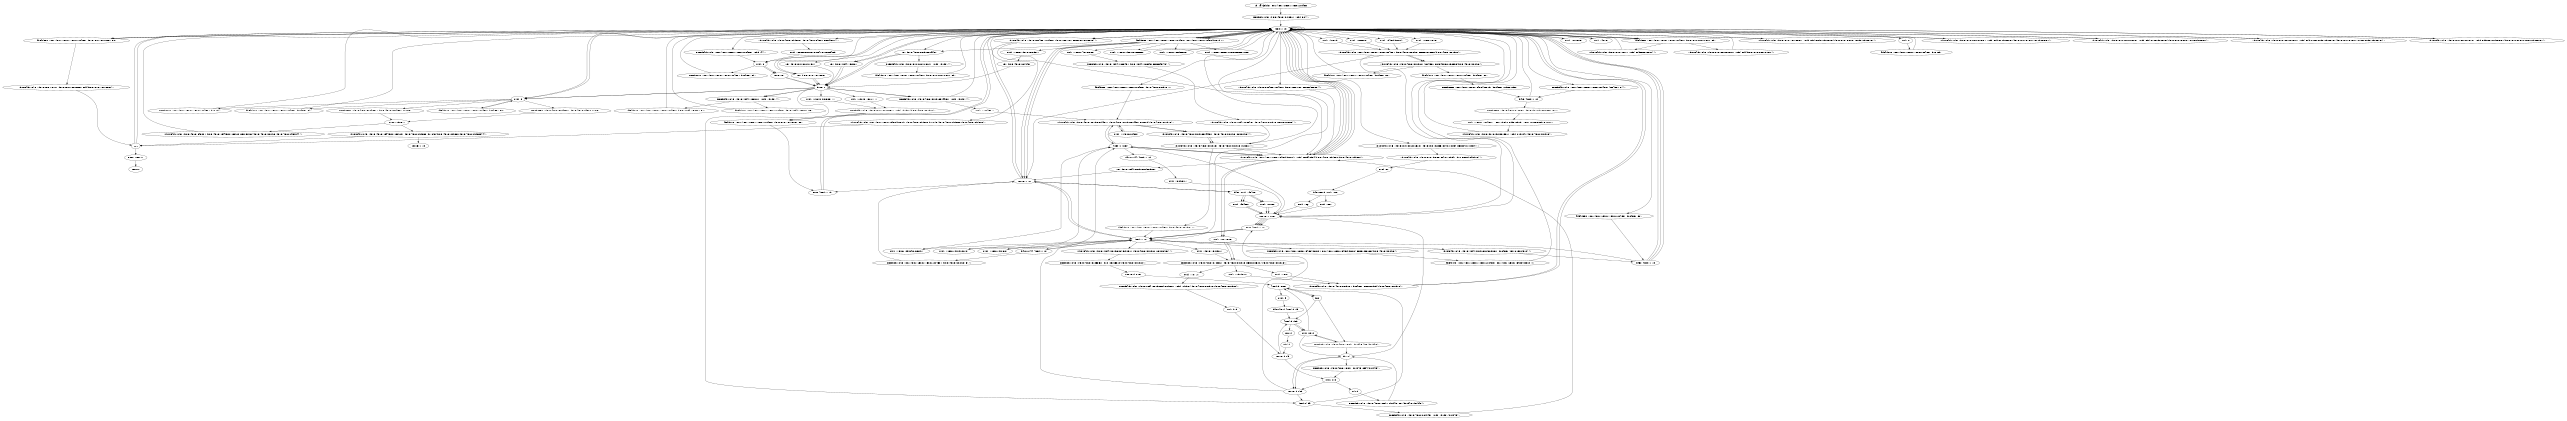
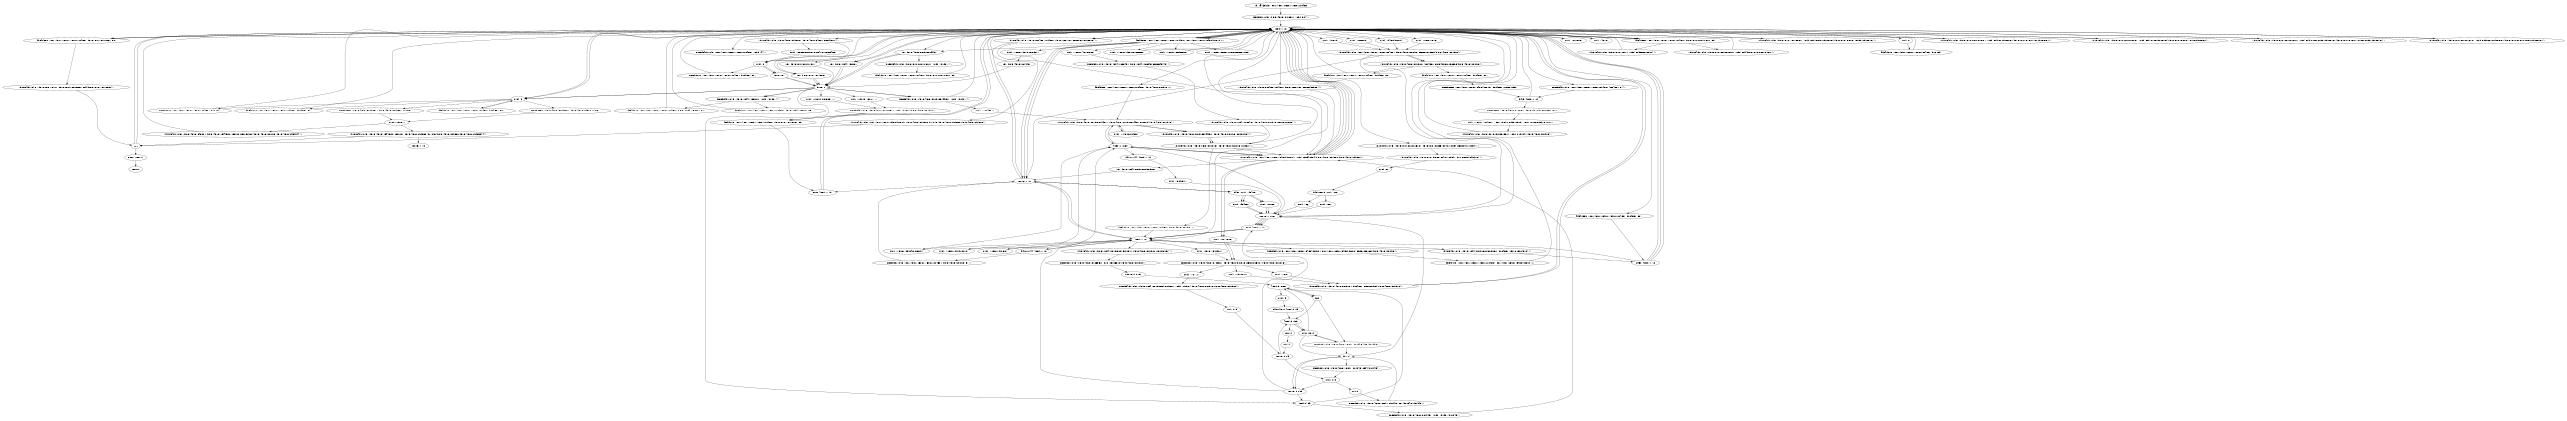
edge "specialinvoke <com.kaon.meson.MesonApplet: void f()>" -> "push 1": now "virtualinvoke <java.lang.Object: java.lang.Class getClass()>" -> "push 1"
